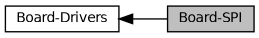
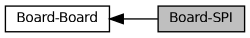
node "Board-Drivers": label "Board-Drivers" -> "Board-Board"
